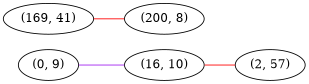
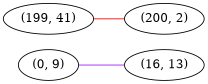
node "(169, 41)": label "(169, 41)" -> "(199, 41)"
node "(200, 8)": label "(200, 8)" -> "(200, 2)"
node "(16, 10)": label "(16, 10)" -> "(16, 13)"
node "(2, 57)": removed
